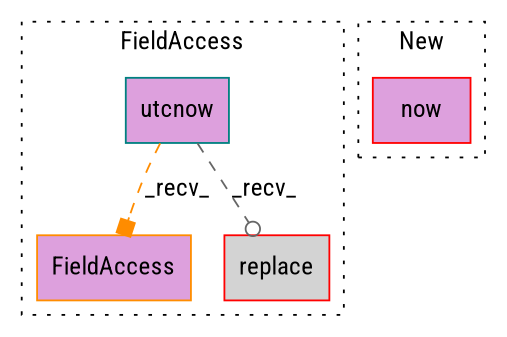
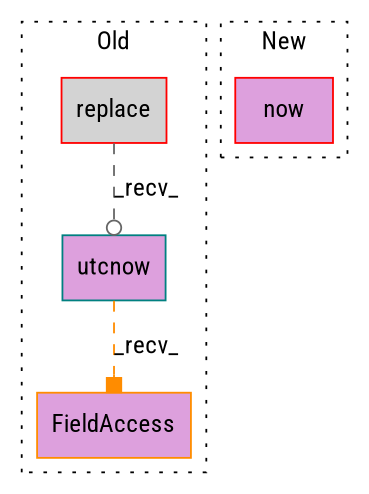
cluster "FieldAccess": label "FieldAccess" -> "Old"
edge "utcnow" -> "replace": reversed
